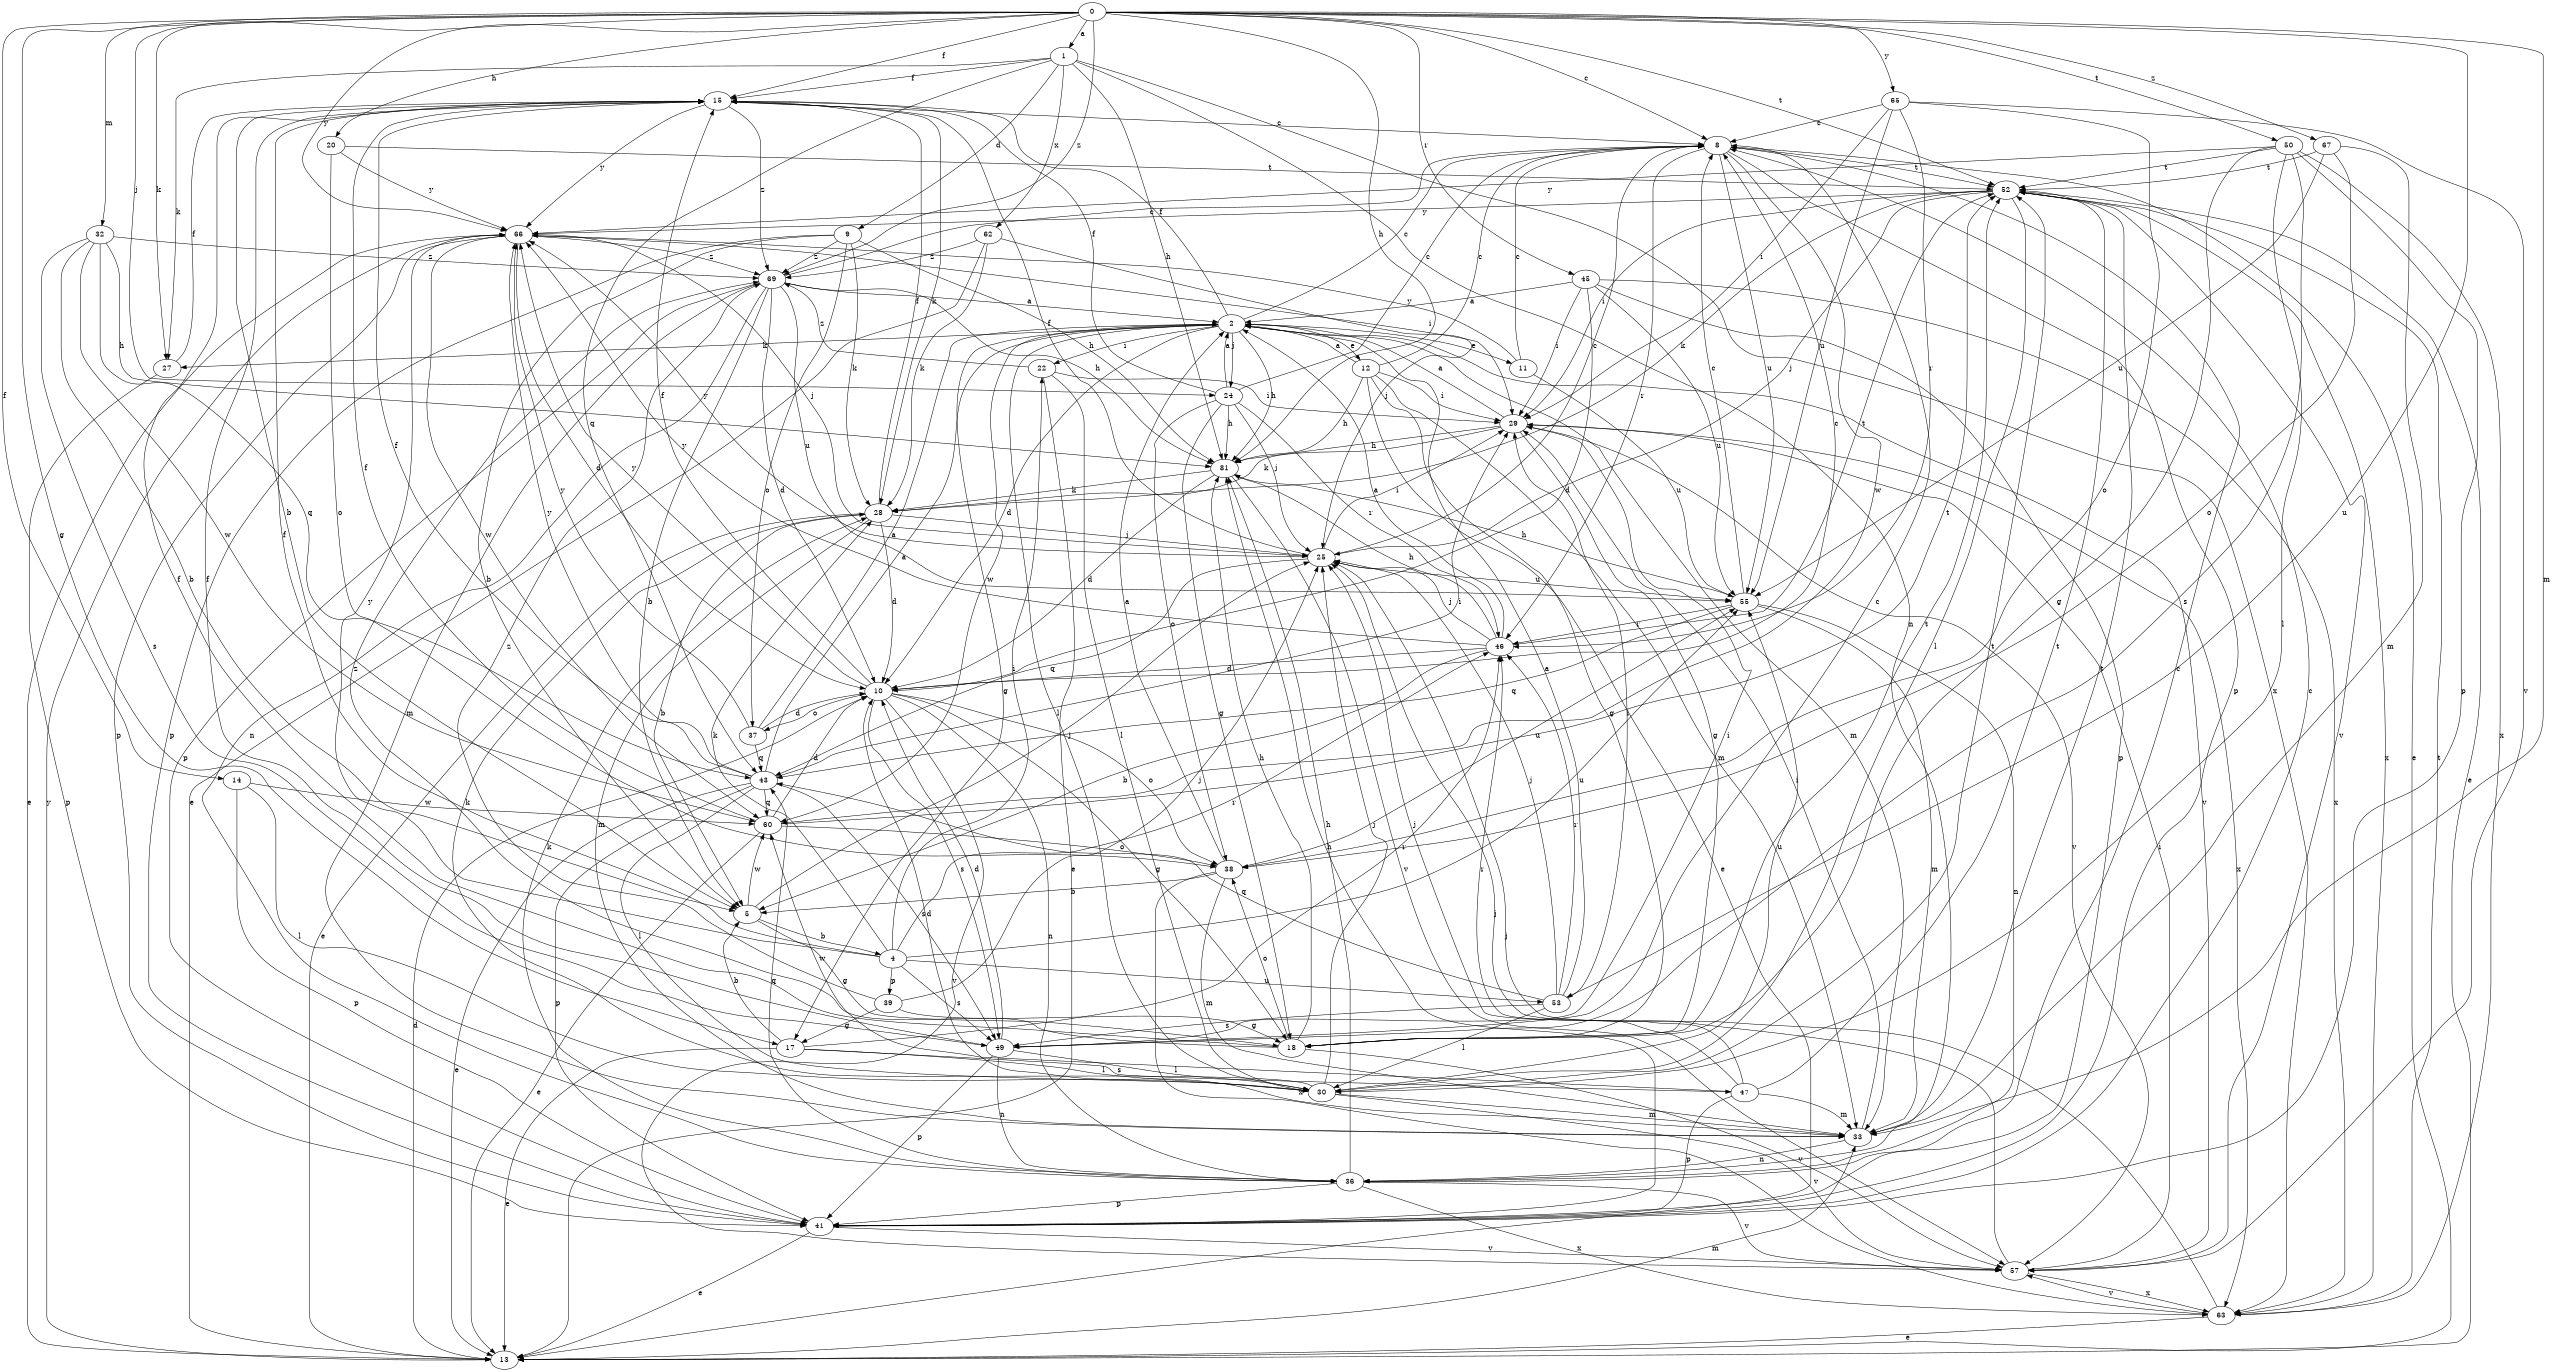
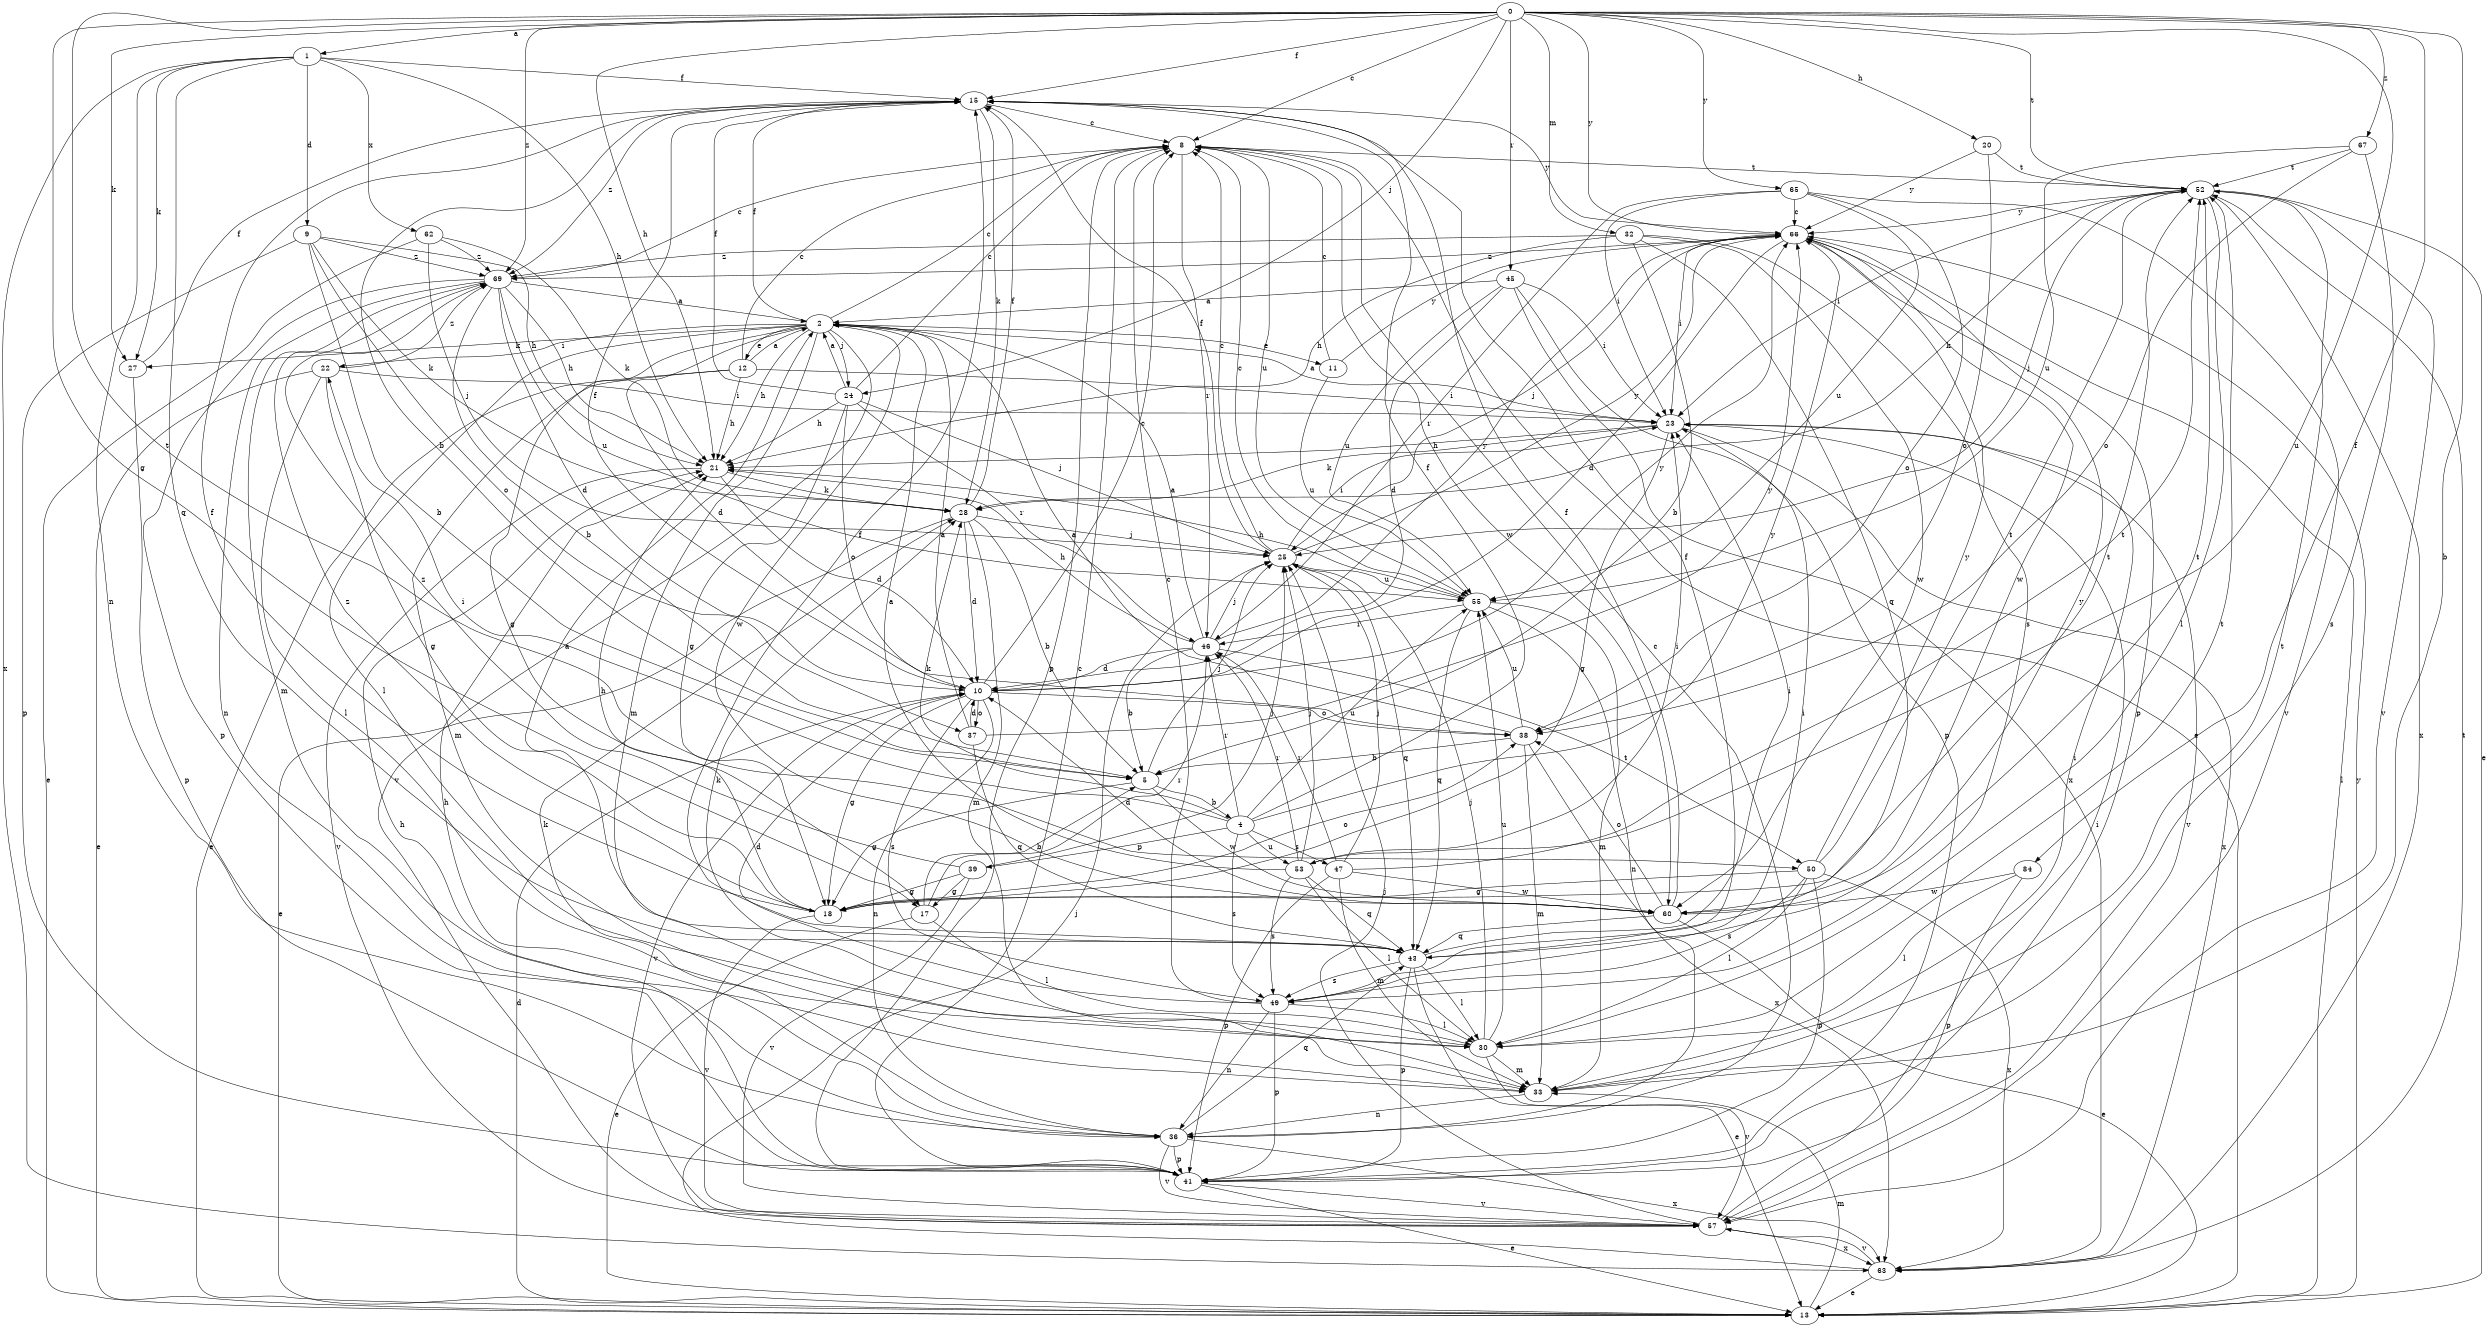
edge "65" -> "8": now "65" -> "66"
node "29": label "29" -> "23"
node "81": label "81" -> "21"
edge "46" -> "52": now "46" -> "50"
edge "0" -> "33": label "m" -> "b"
edge "67" -> "33": label "m" -> "s"
node "14": label "14" -> "84"
edge "43" -> "60": reversed
edge "66" -> "13": label "e" -> "l"
edge "12" -> "18": now "22" -> "18"
edge "17" -> "47": now "4" -> "47"
edge "33" -> "10": removed, label "d"
edge "39" -> "57": added, label "v"
